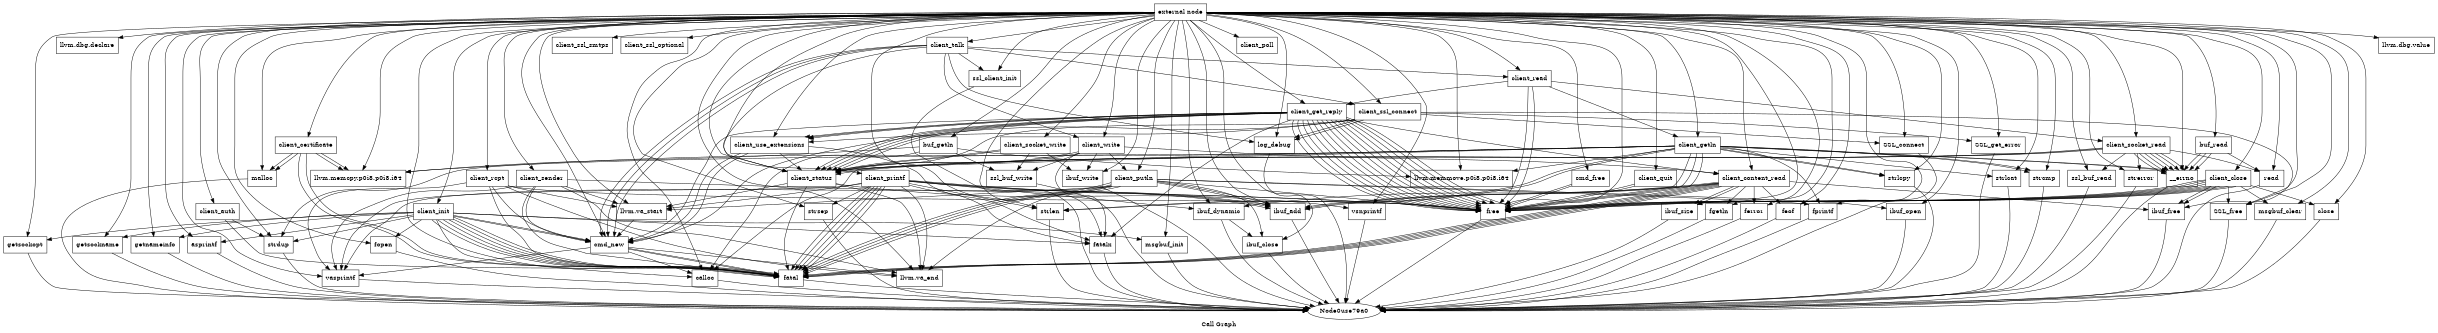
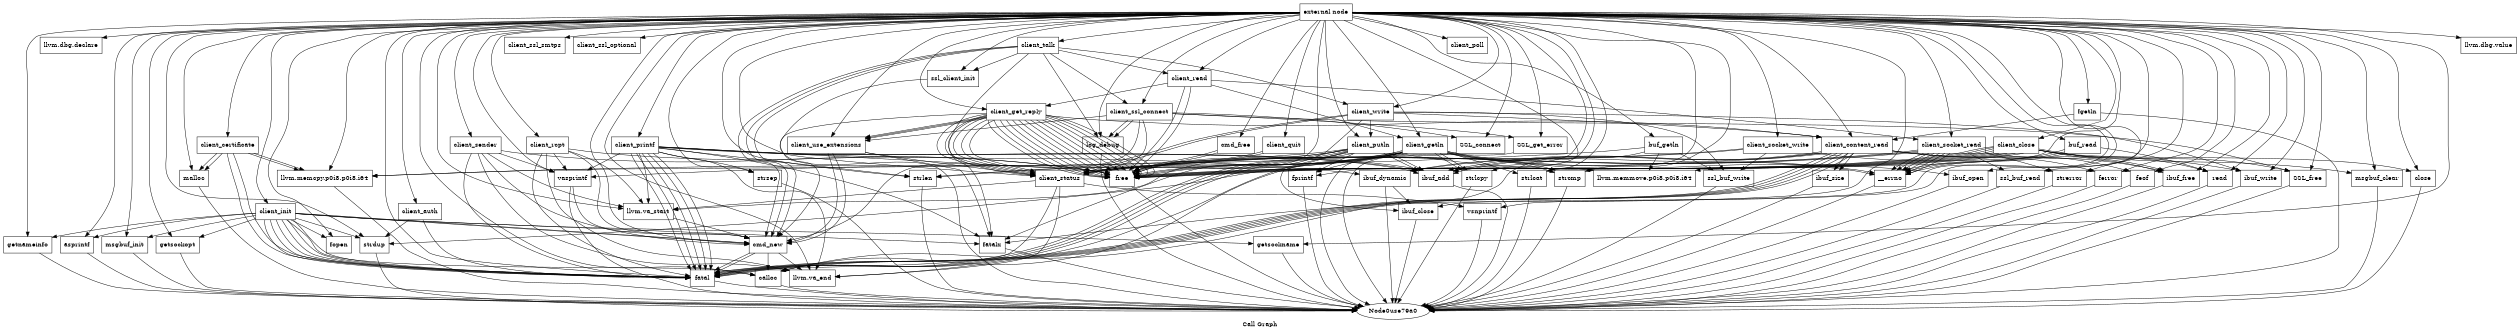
edge "external node" -> "__errno": removed
edge "external node" -> "ibuf_size": removed
edge "client_content_read" -> "fgetln": reversed
edge "cmd_new" -> "vasprintf": reversed
edge "fopen" -> "Node0use79a0": now "llvm.memcpy.p0i8.p0i8.i64" -> "Node0use79a0"
